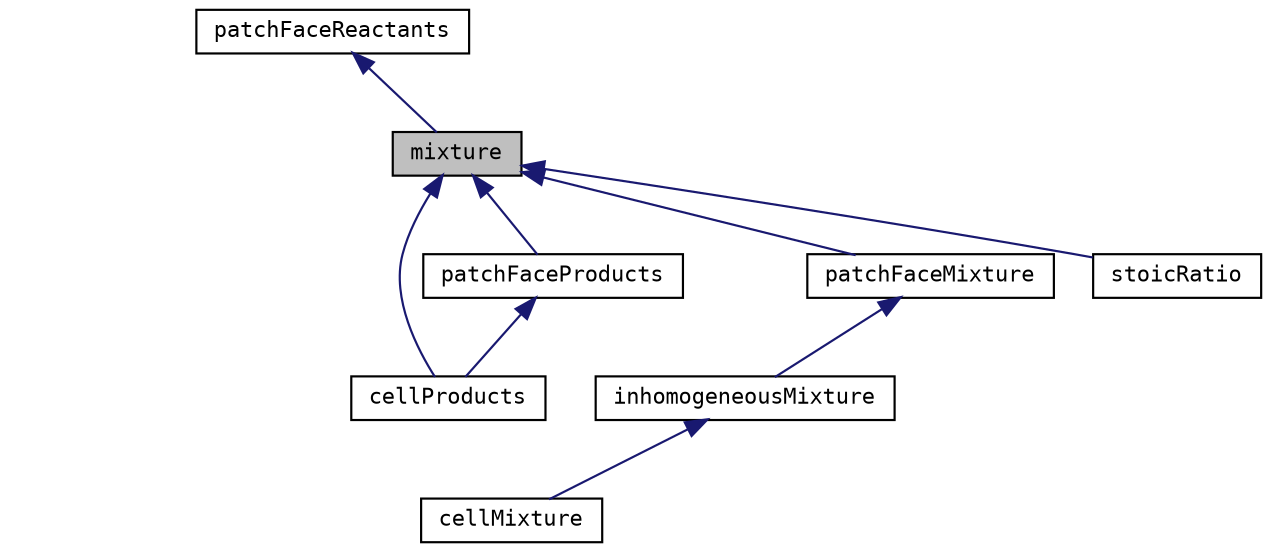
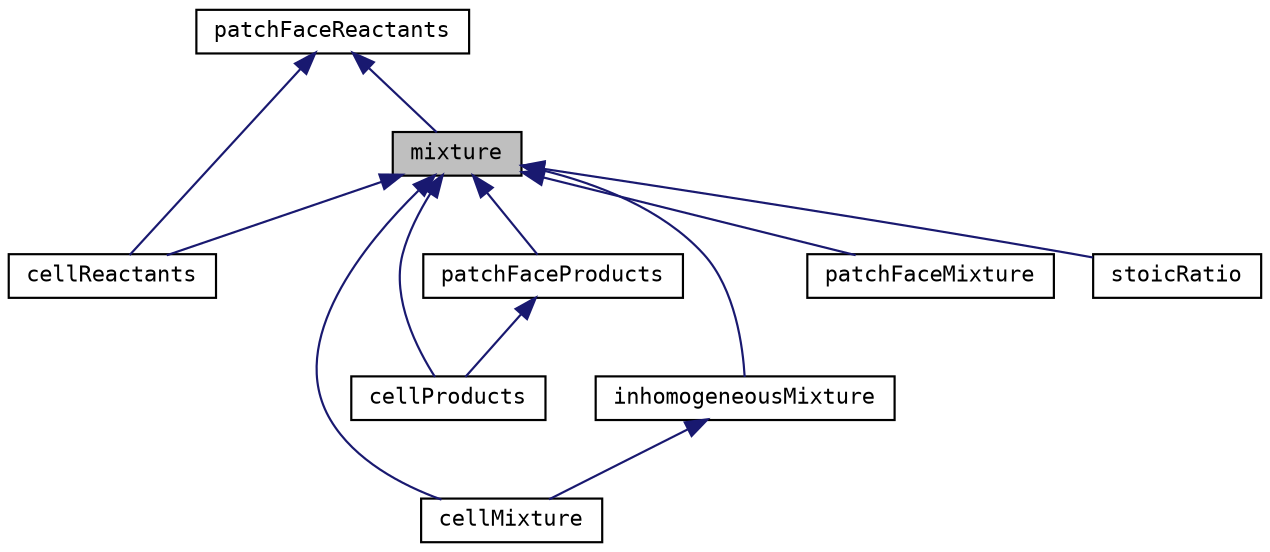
node "cellReactants": added
edge "inhomogeneousMixture" -> "patchFaceMixture": now "inhomogeneousMixture" -> "mixture"
edge "cellMixture" -> "mixture": added
